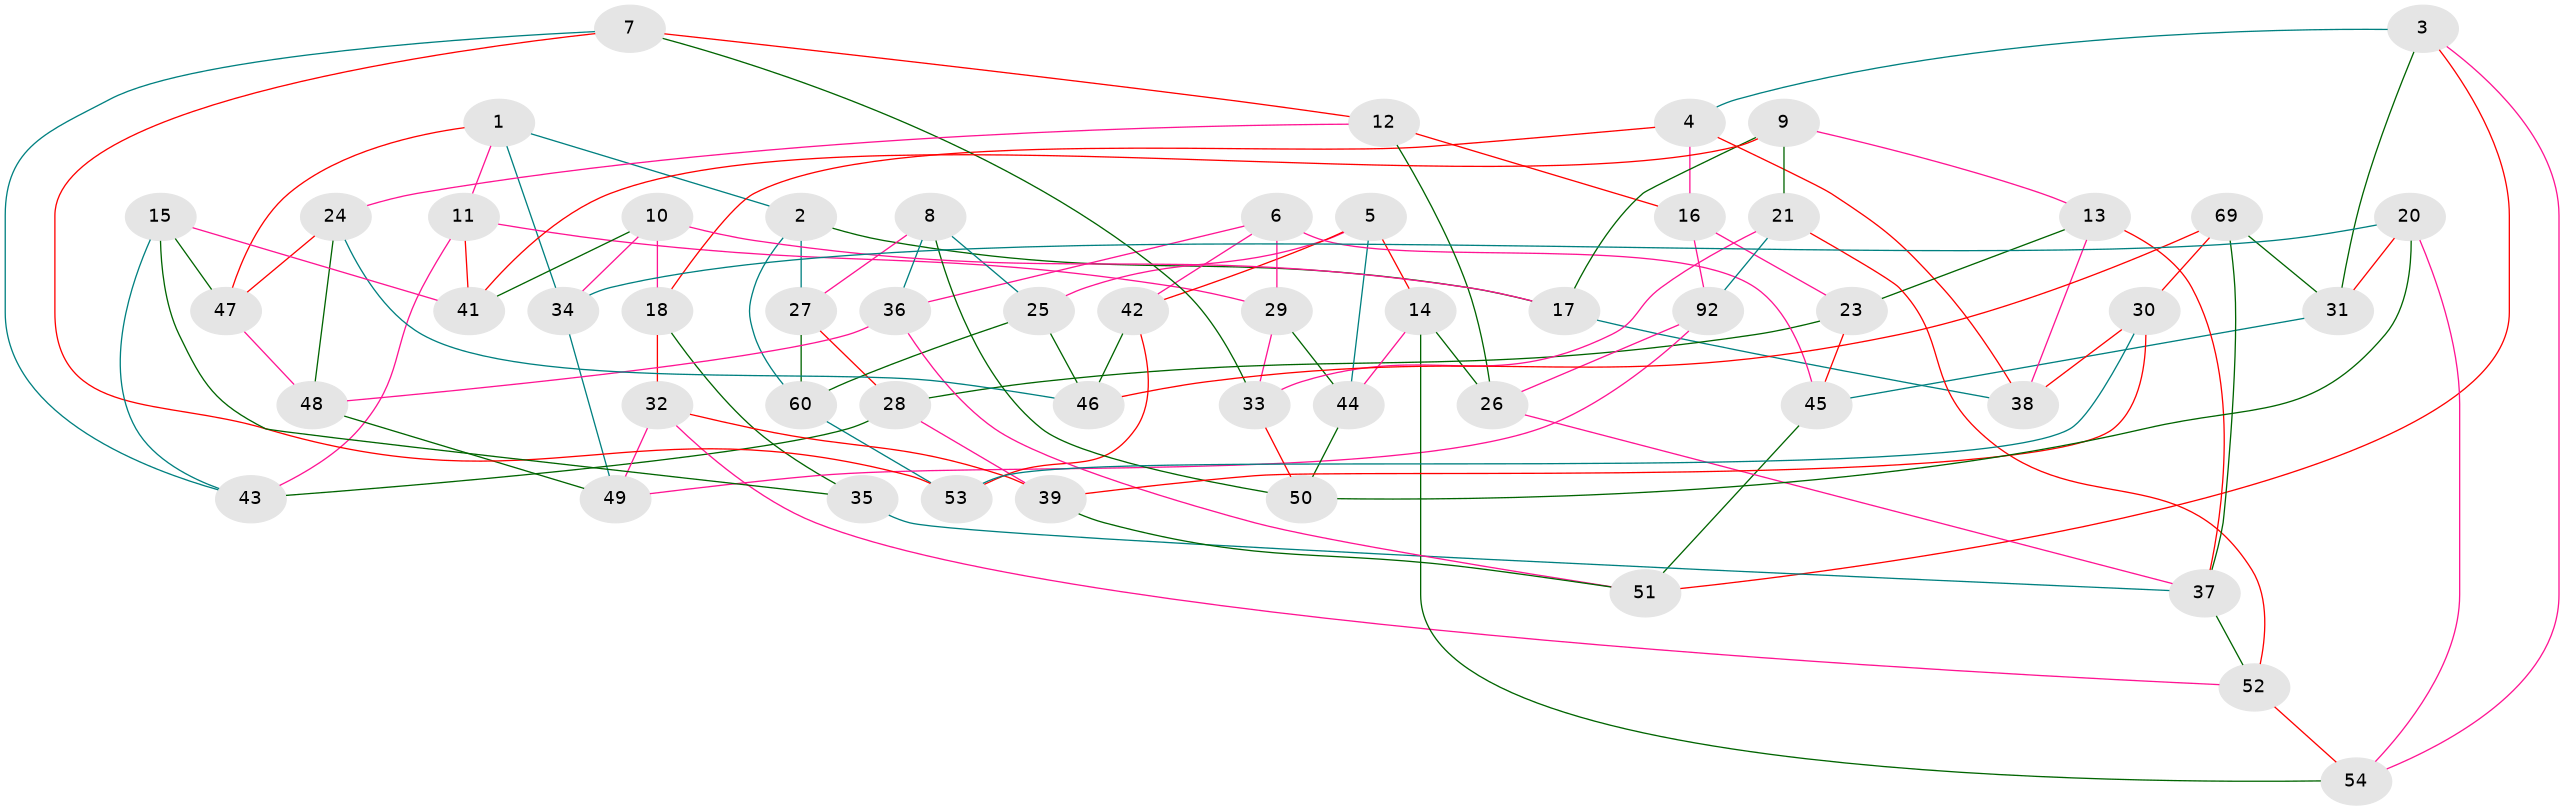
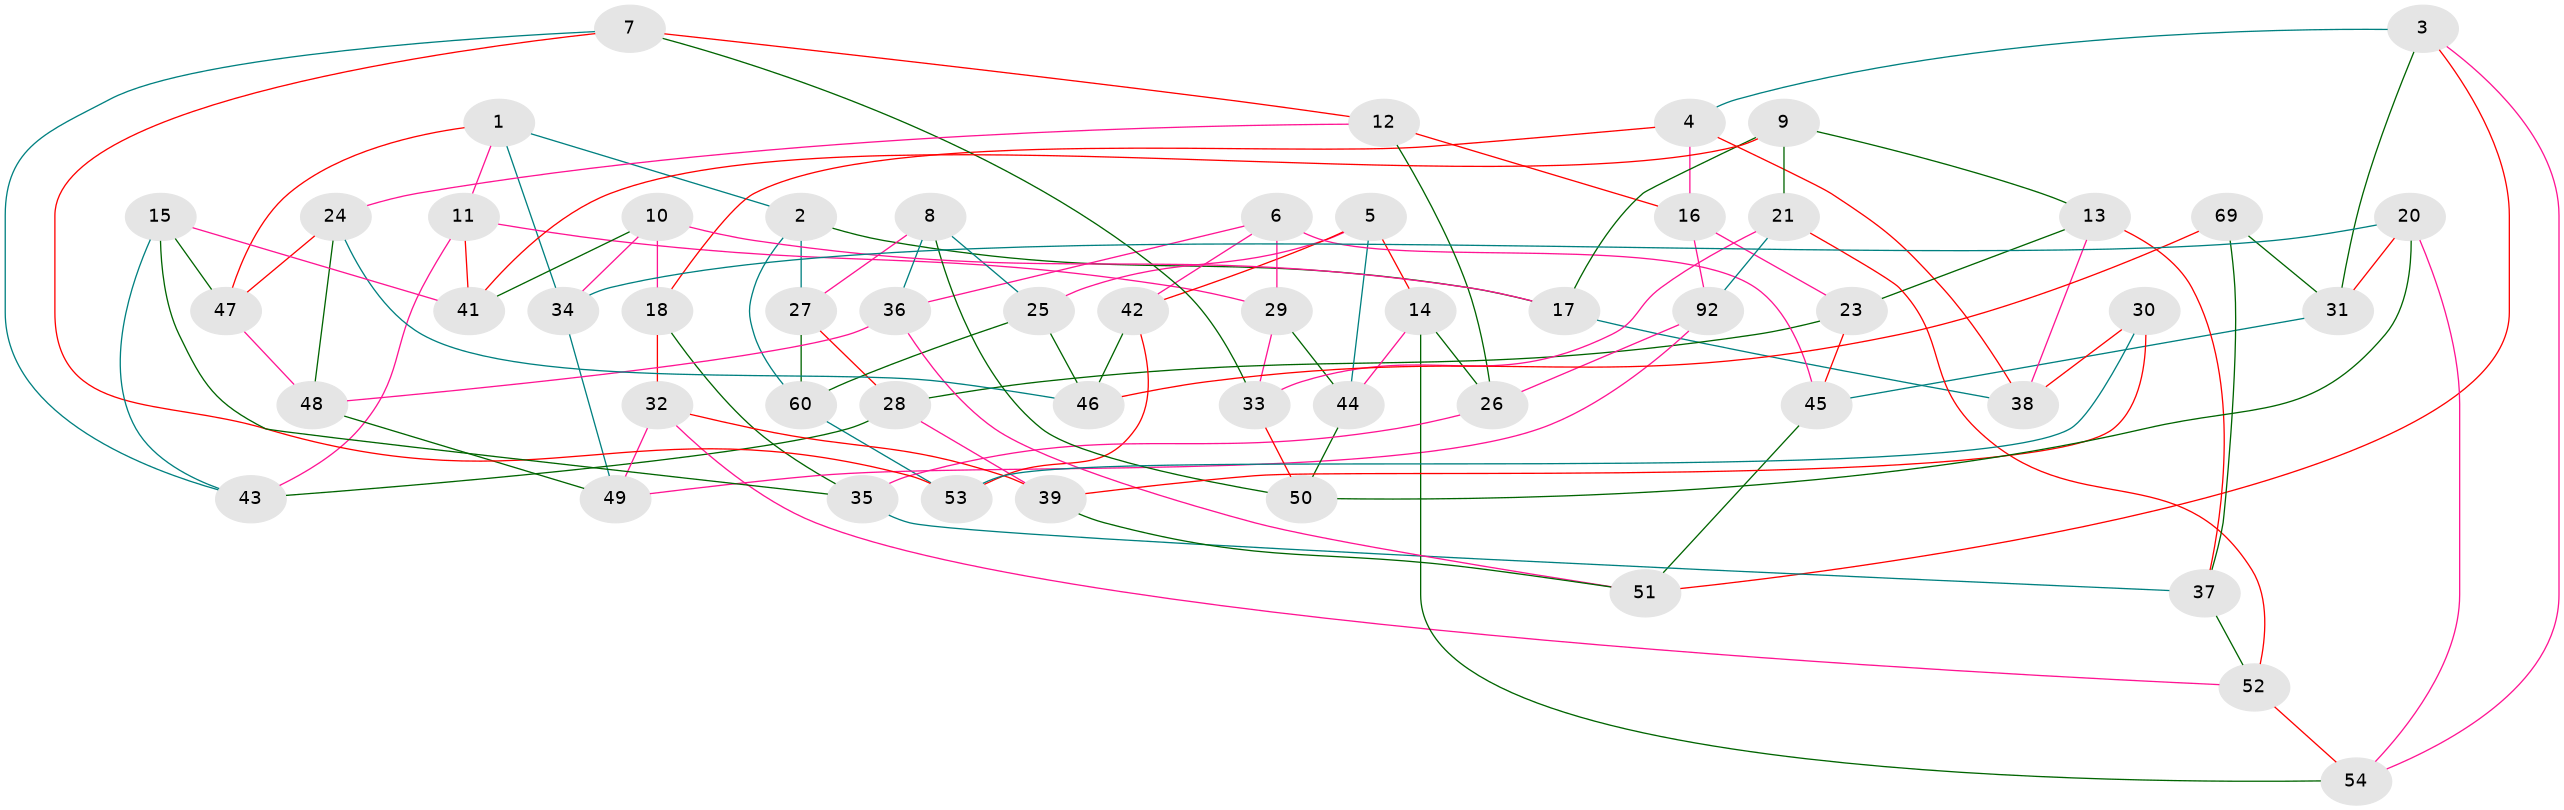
edge "9" -- "13": color deeppink -> darkgreen
edge "69" -- "30": removed
edge "26" -- "37": now "26" -- "35"
